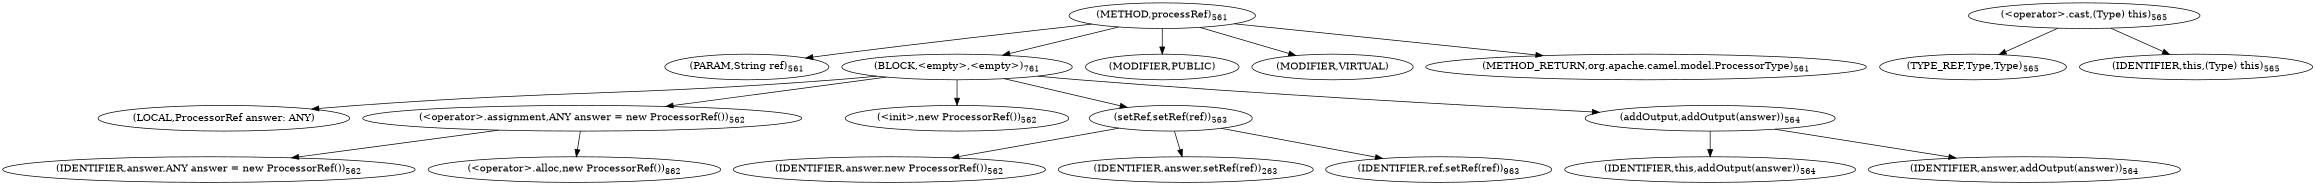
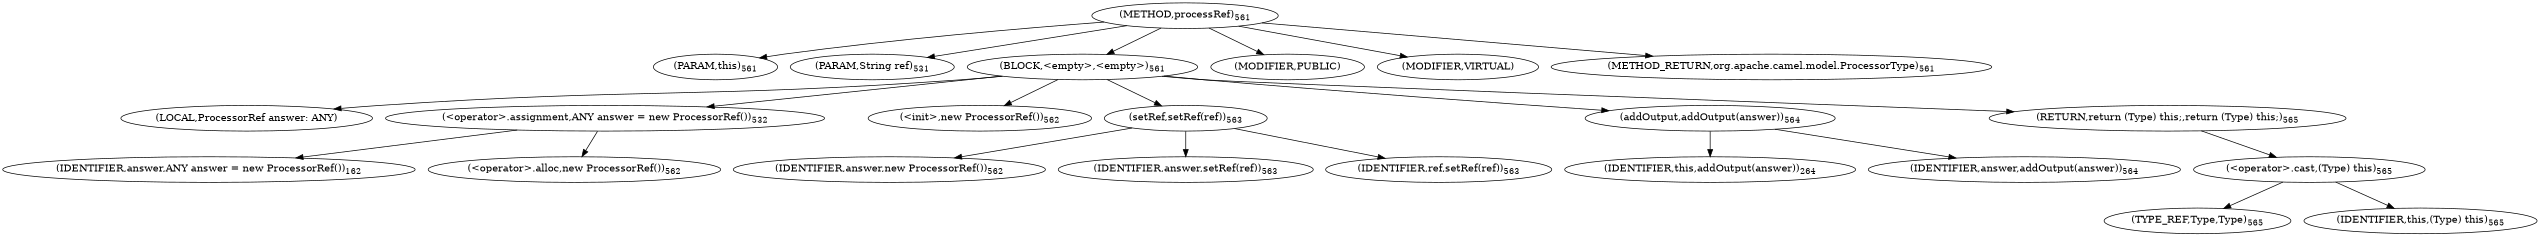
node "(PARAM,String ref)": text "561" -> "531"
node "(BLOCK,<empty>,<empty>)": text "761" -> "561"
node "(PARAM,this)": added
node "(<operator>.assignment,ANY answer = new ProcessorRef())": text "562" -> "532"
node "(RETURN,return (Type) this;,return (Type) this;)": added
node "(IDENTIFIER,answer,ANY answer = new ProcessorRef())": text "562" -> "162"
node "(<operator>.alloc,new ProcessorRef())": text "862" -> "562"
node "(IDENTIFIER,answer,setRef(ref))": text "263" -> "563"
node "(IDENTIFIER,ref,setRef(ref))": text "963" -> "563"
node "(IDENTIFIER,this,addOutput(answer))": text "564" -> "264"
